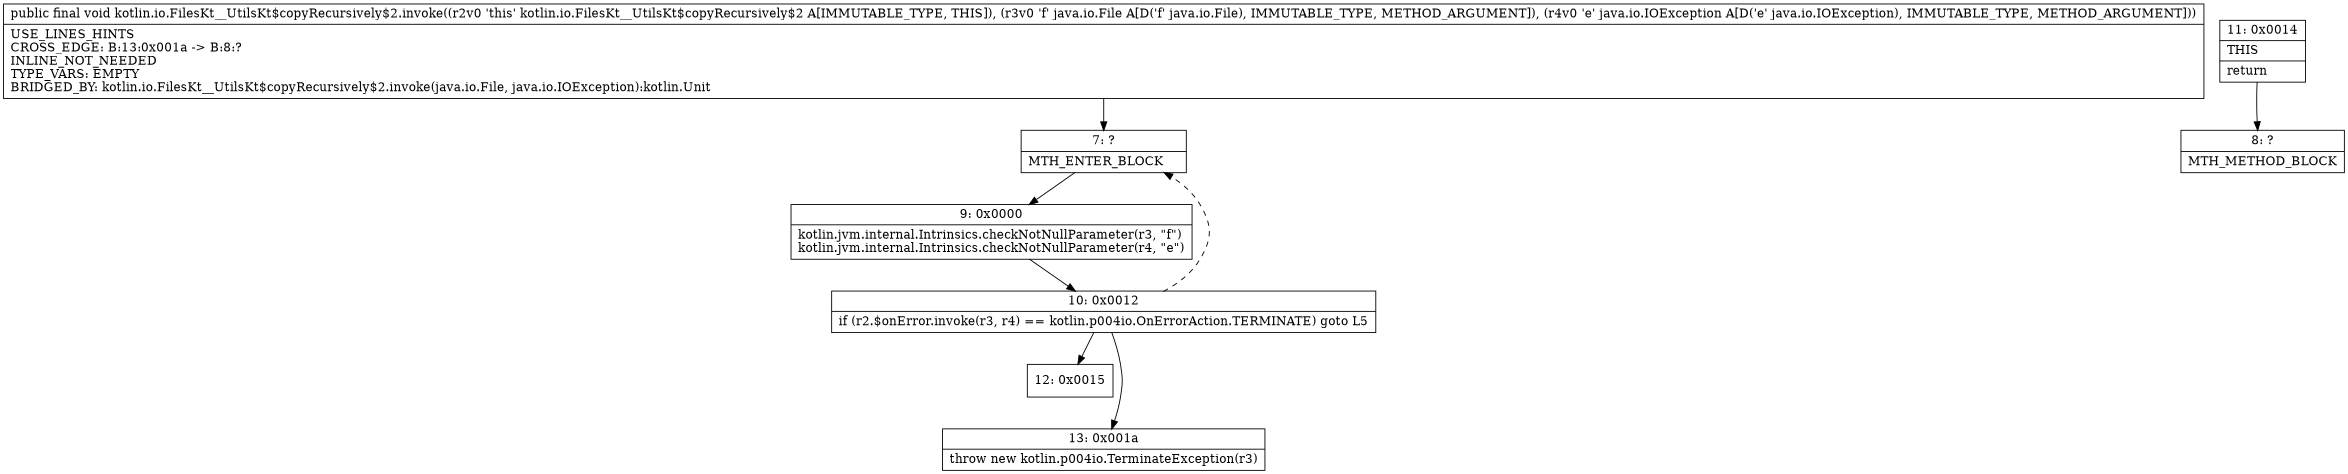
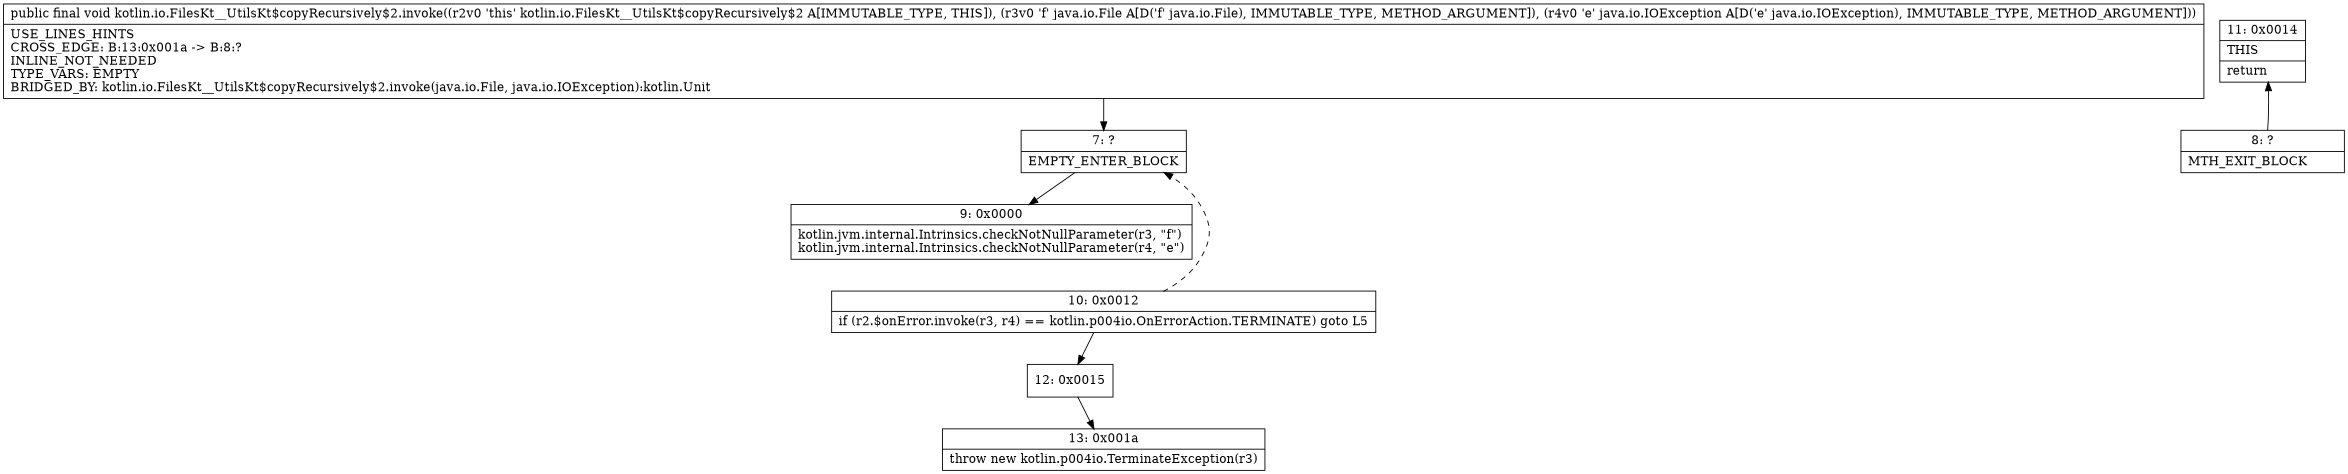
edge "11: 0x0014" -> "8: ?": reversed
node "7: ?": text "MTH_ENTER_BLOCK" -> "EMPTY_ENTER_BLOCK"
node "8: ?": text "MTH_METHOD_BLOCK" -> "MTH_EXIT_BLOCK"
edge "9: 0x0000" -> "10: 0x0012": removed
edge "10: 0x0012" -> "13: 0x001a": now "12: 0x0015" -> "13: 0x001a"
